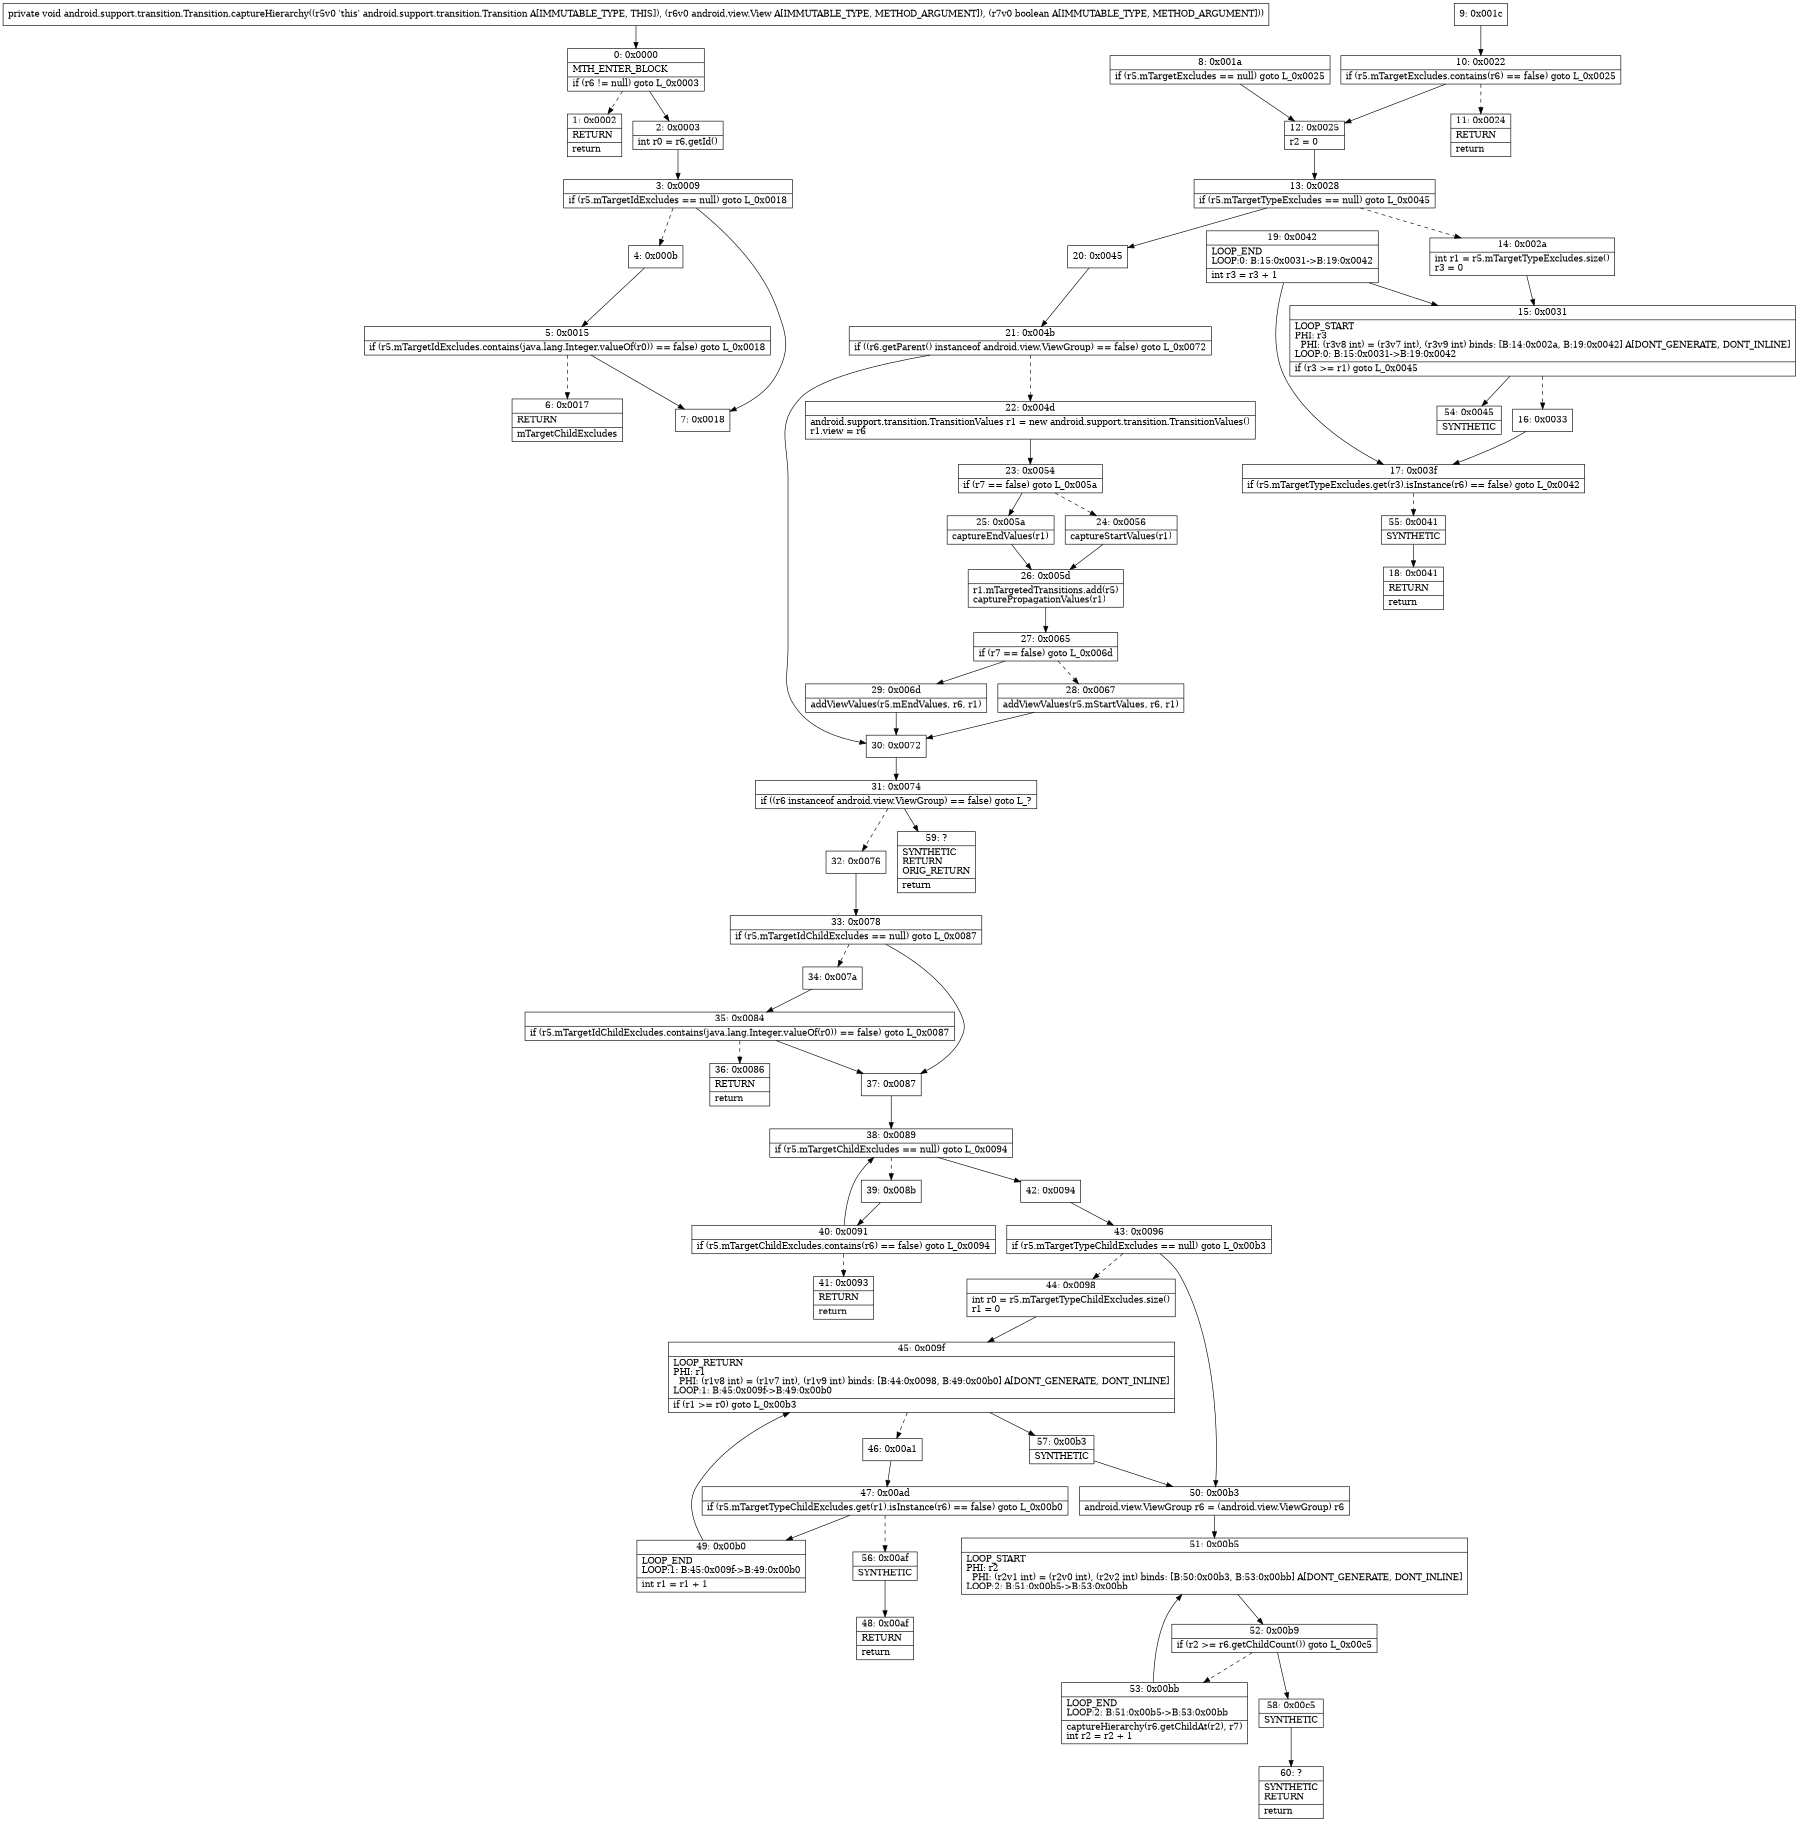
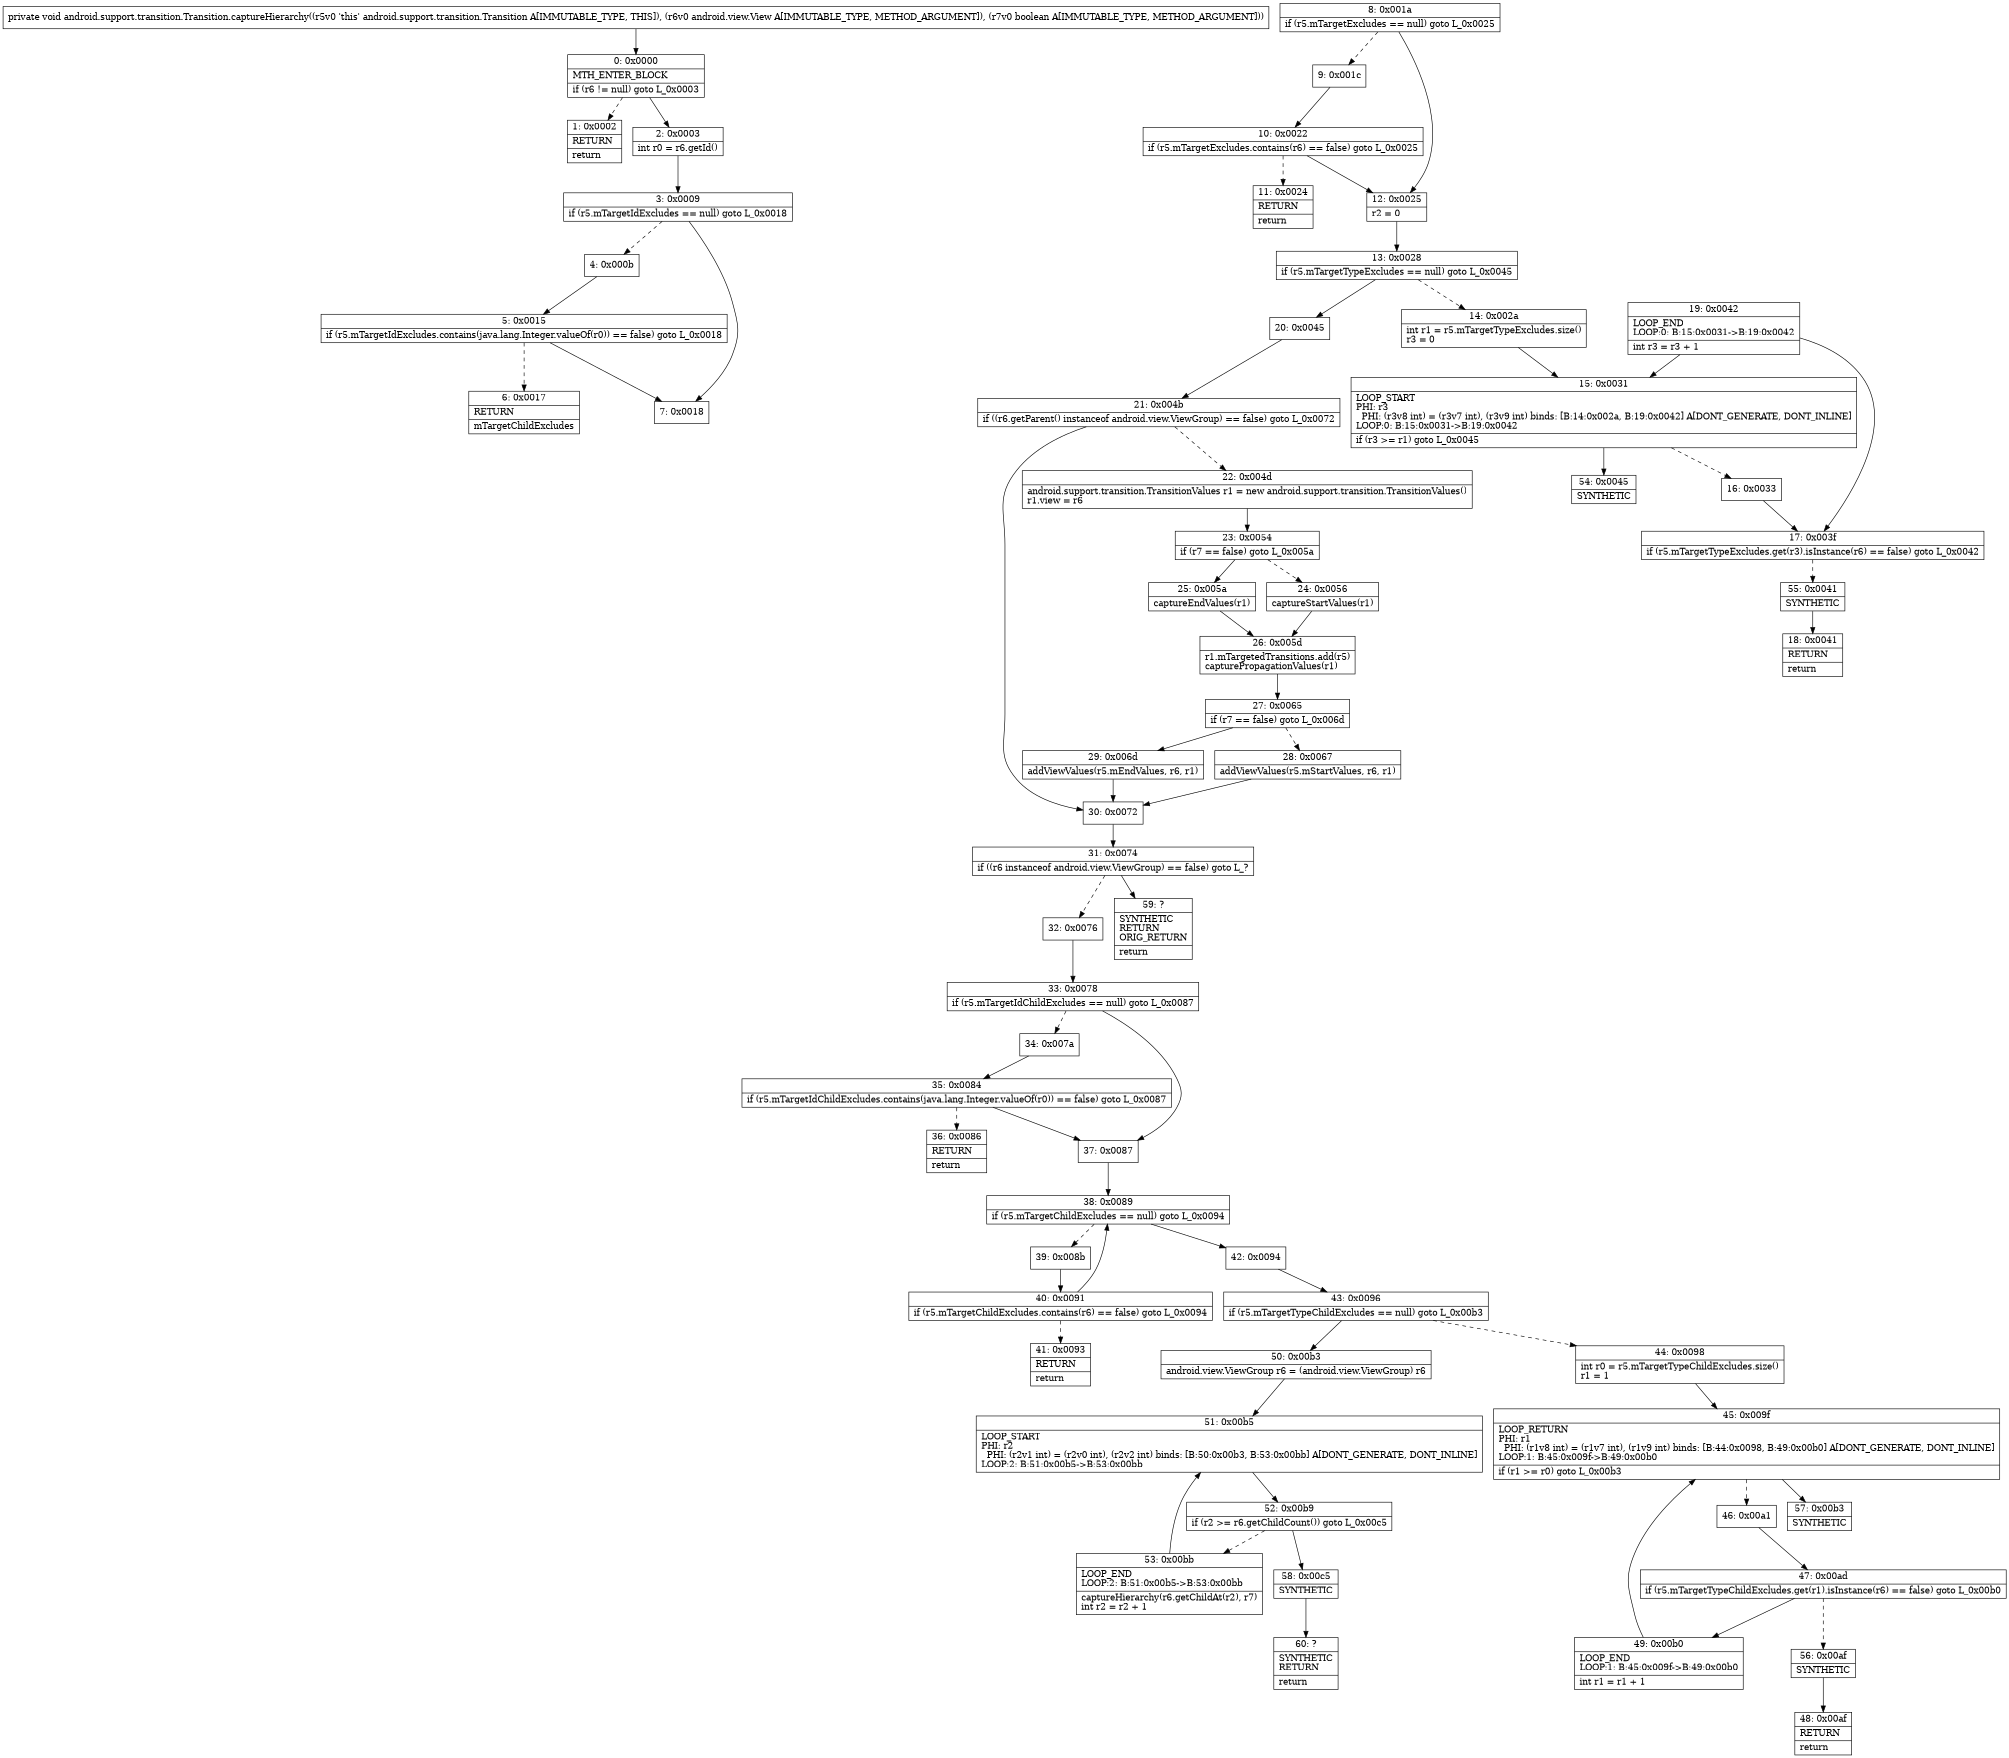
edge "8: 0x001a" -> "9: 0x001c": added
node "44: 0x0098": text "r1 = 0" -> "r1 = 1"
edge "57: 0x00b3" -> "50: 0x00b3": removed
